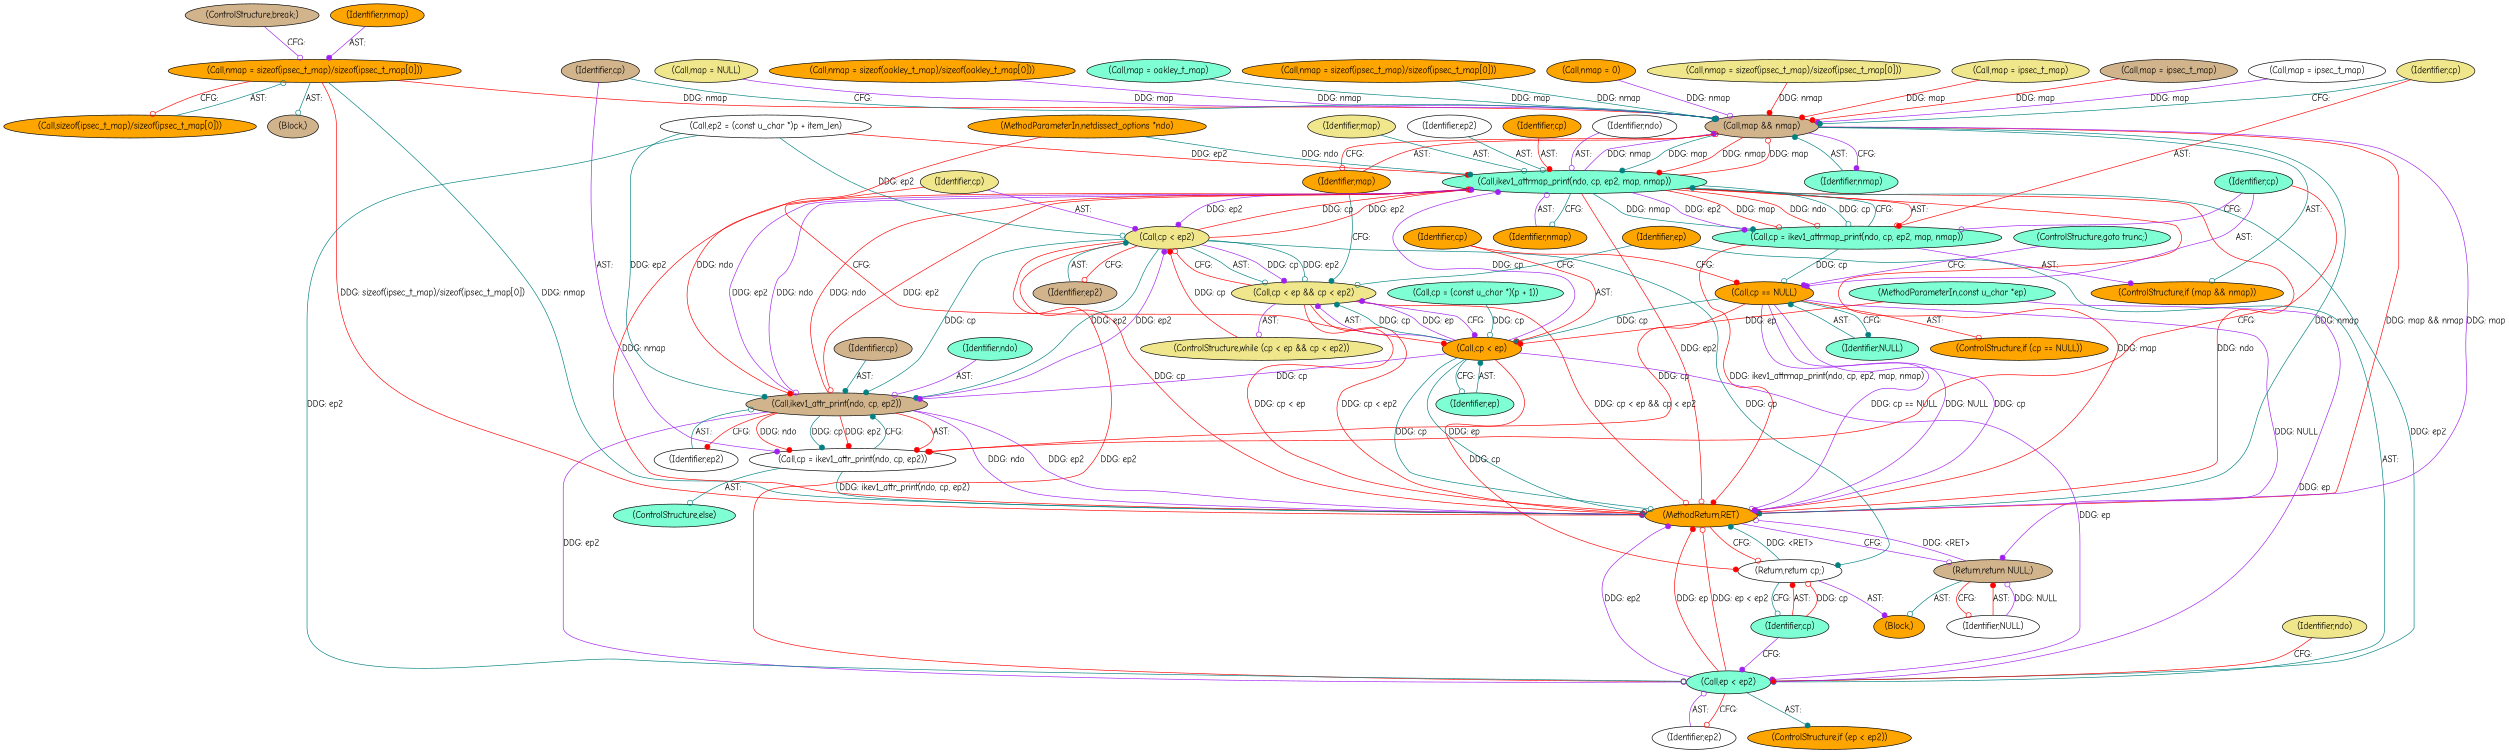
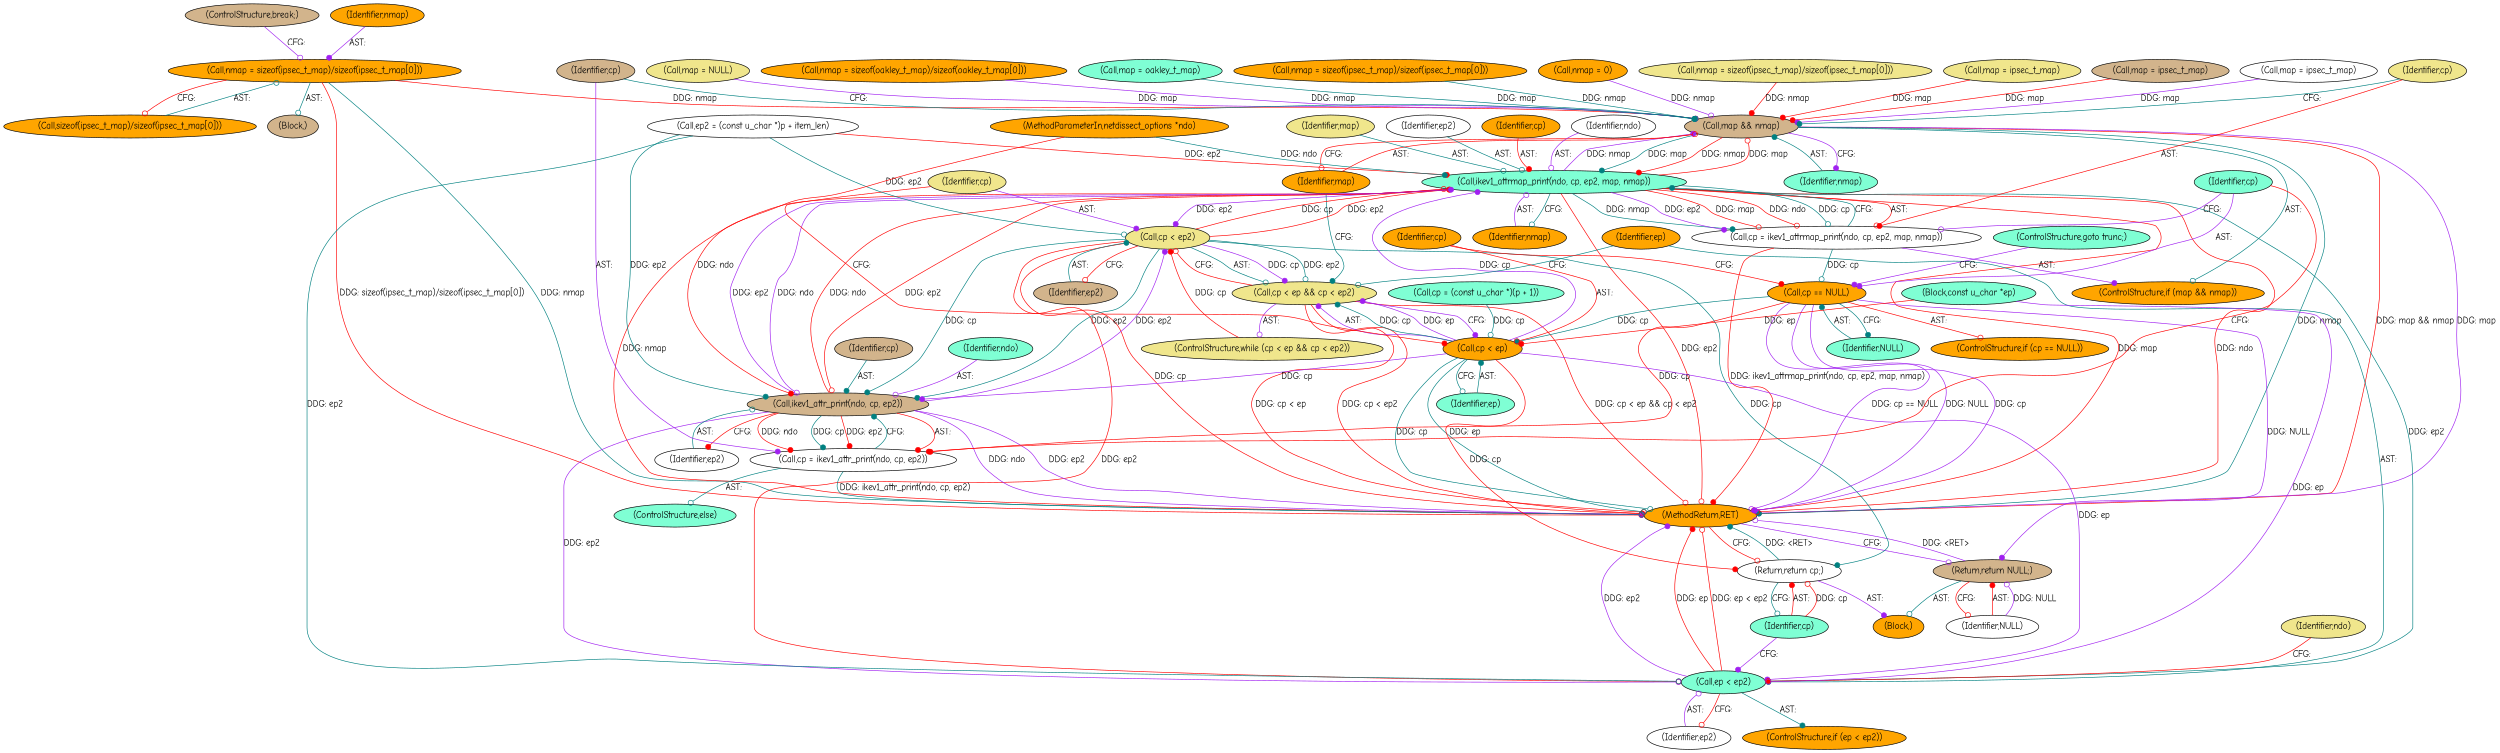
node "(Call,cp = ikev1_attrmap_print(ndo, cp, ep2, map, nmap))": fillcolor aquamarine -> white
node "(MethodParameterIn,const u_char *ep)": label "(MethodParameterIn,const u_char *ep)" -> "(Block,const u_char *ep)"
